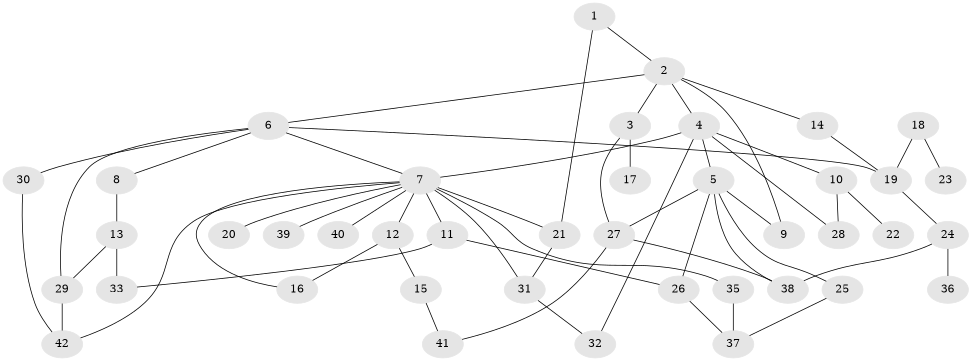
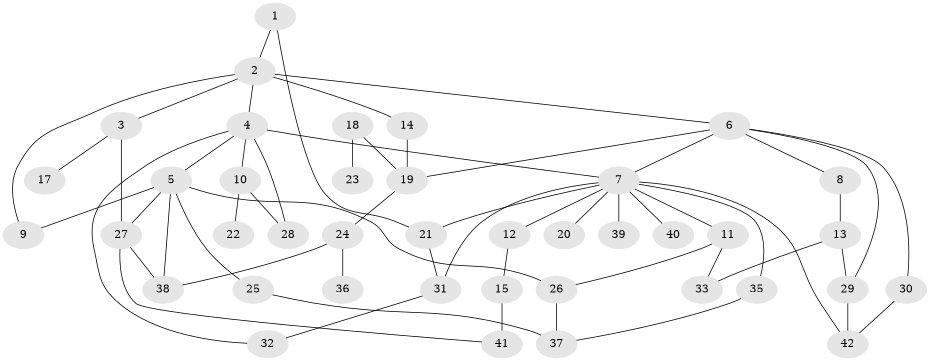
node "16": removed
